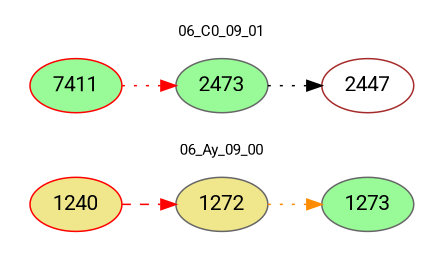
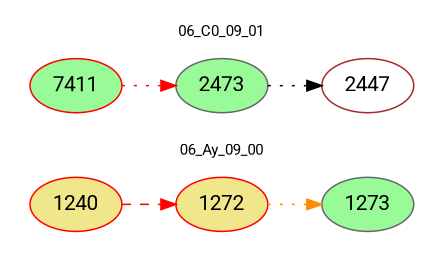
node "1272": color gray40 -> red
